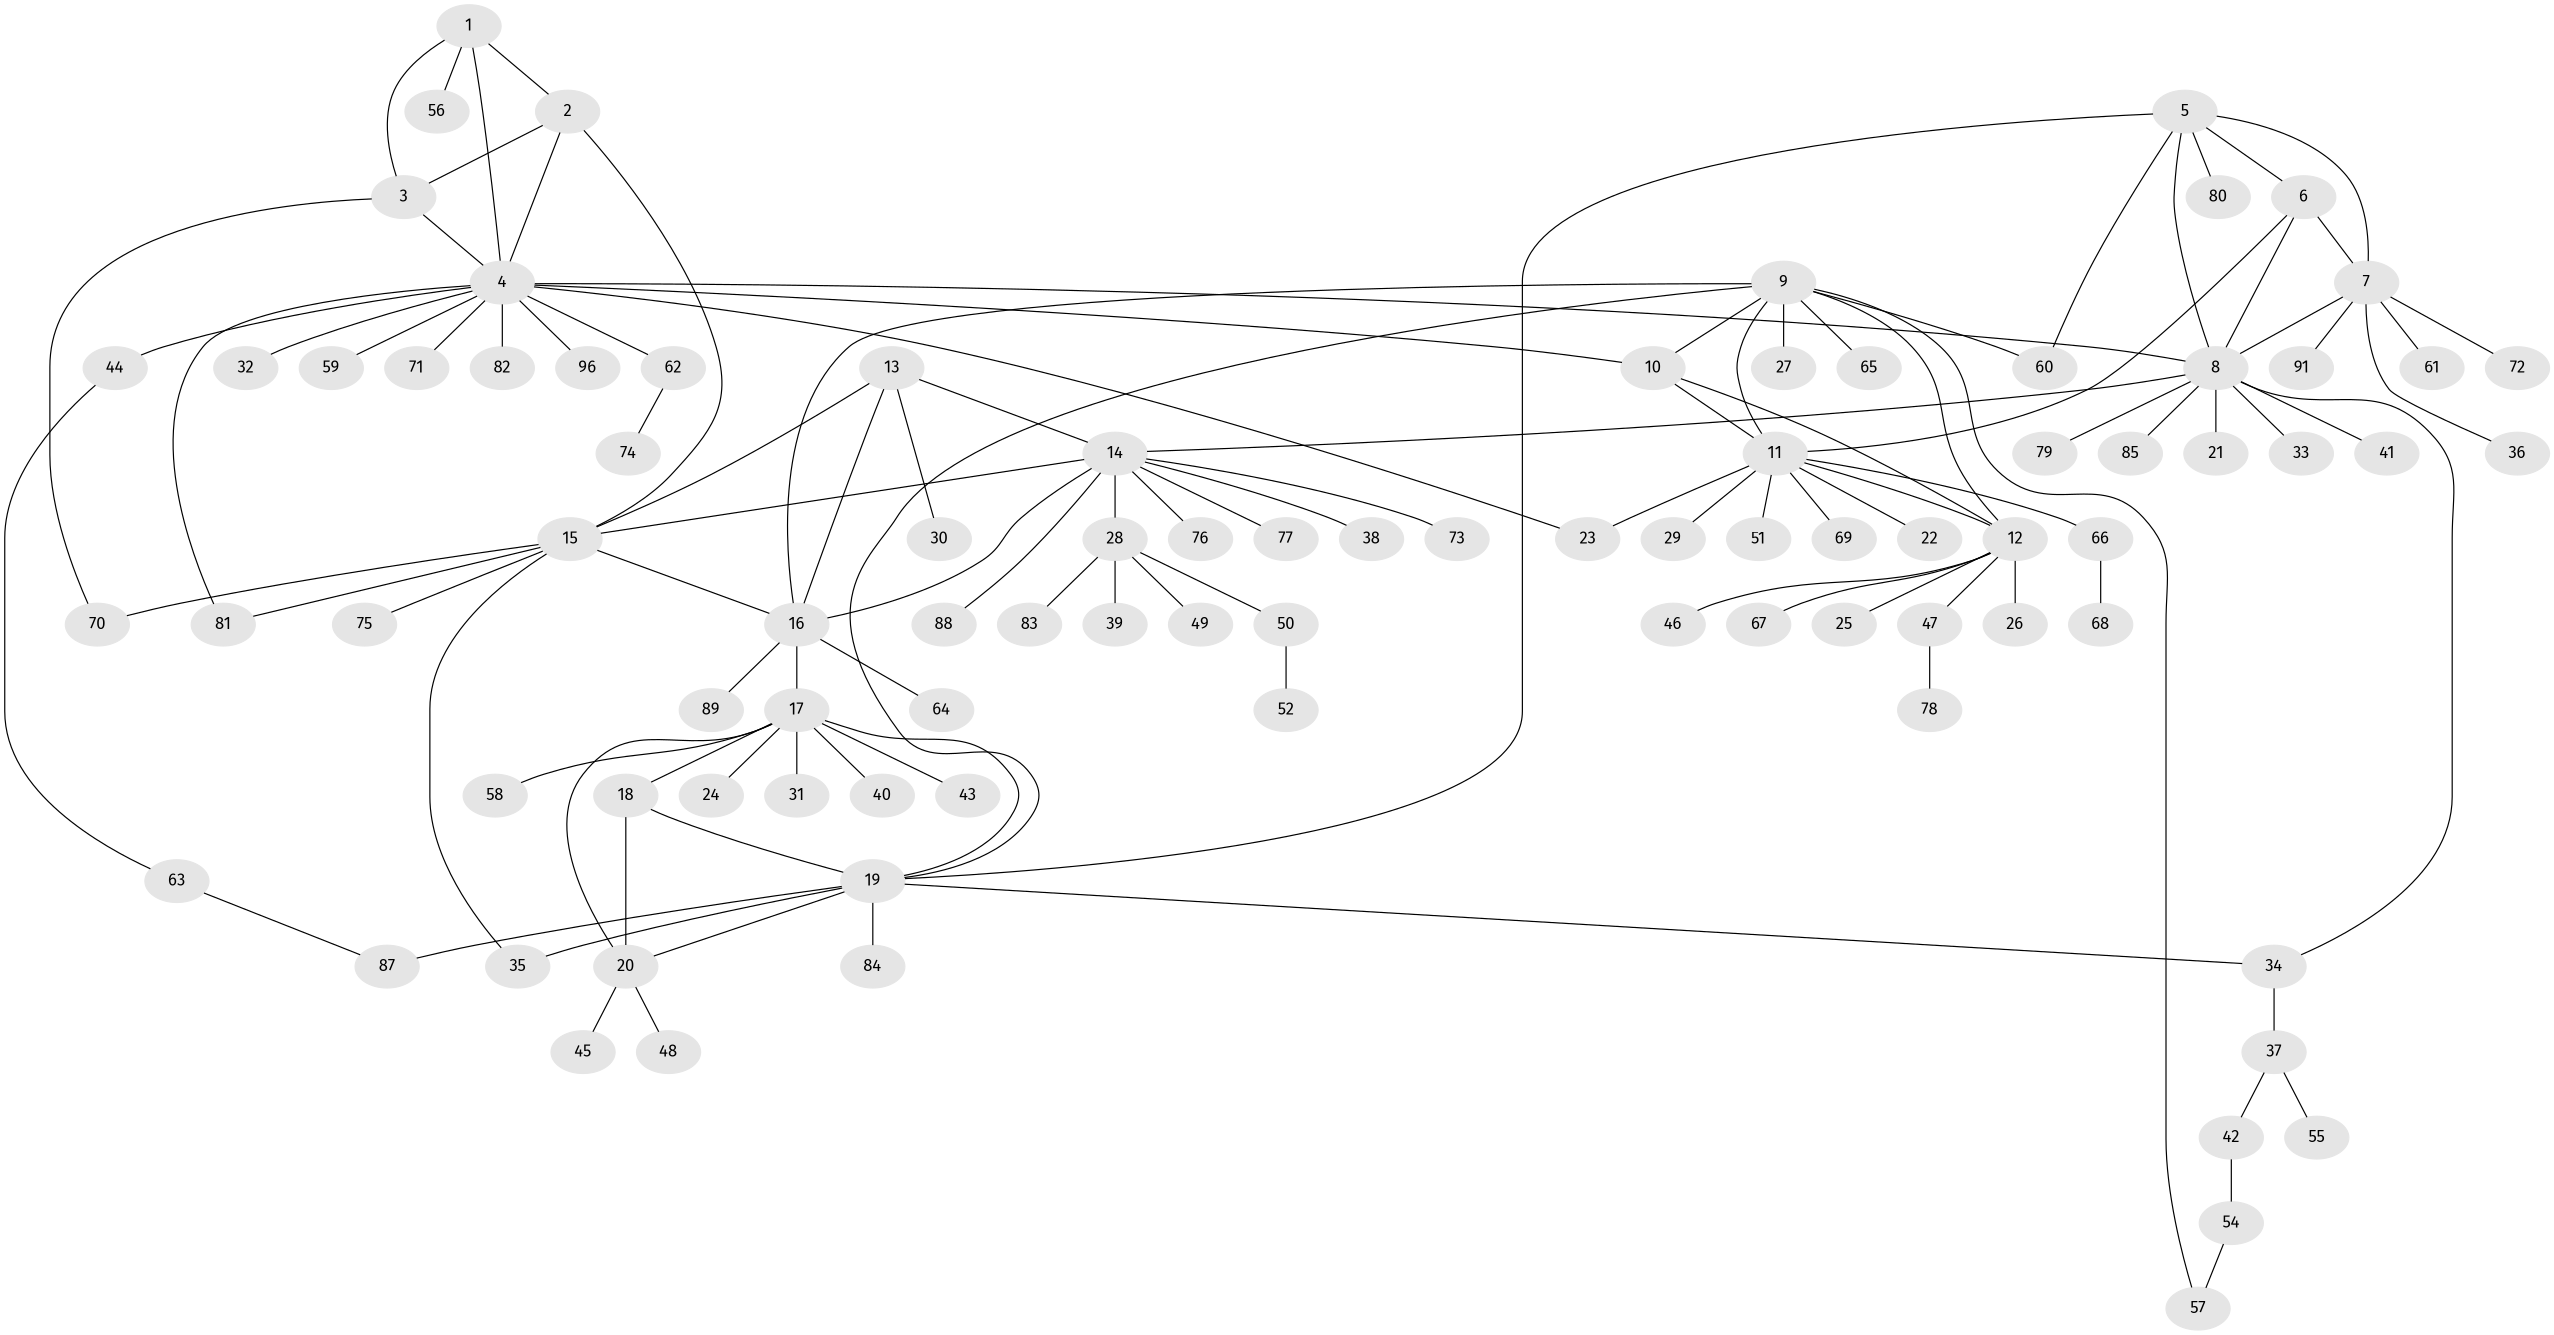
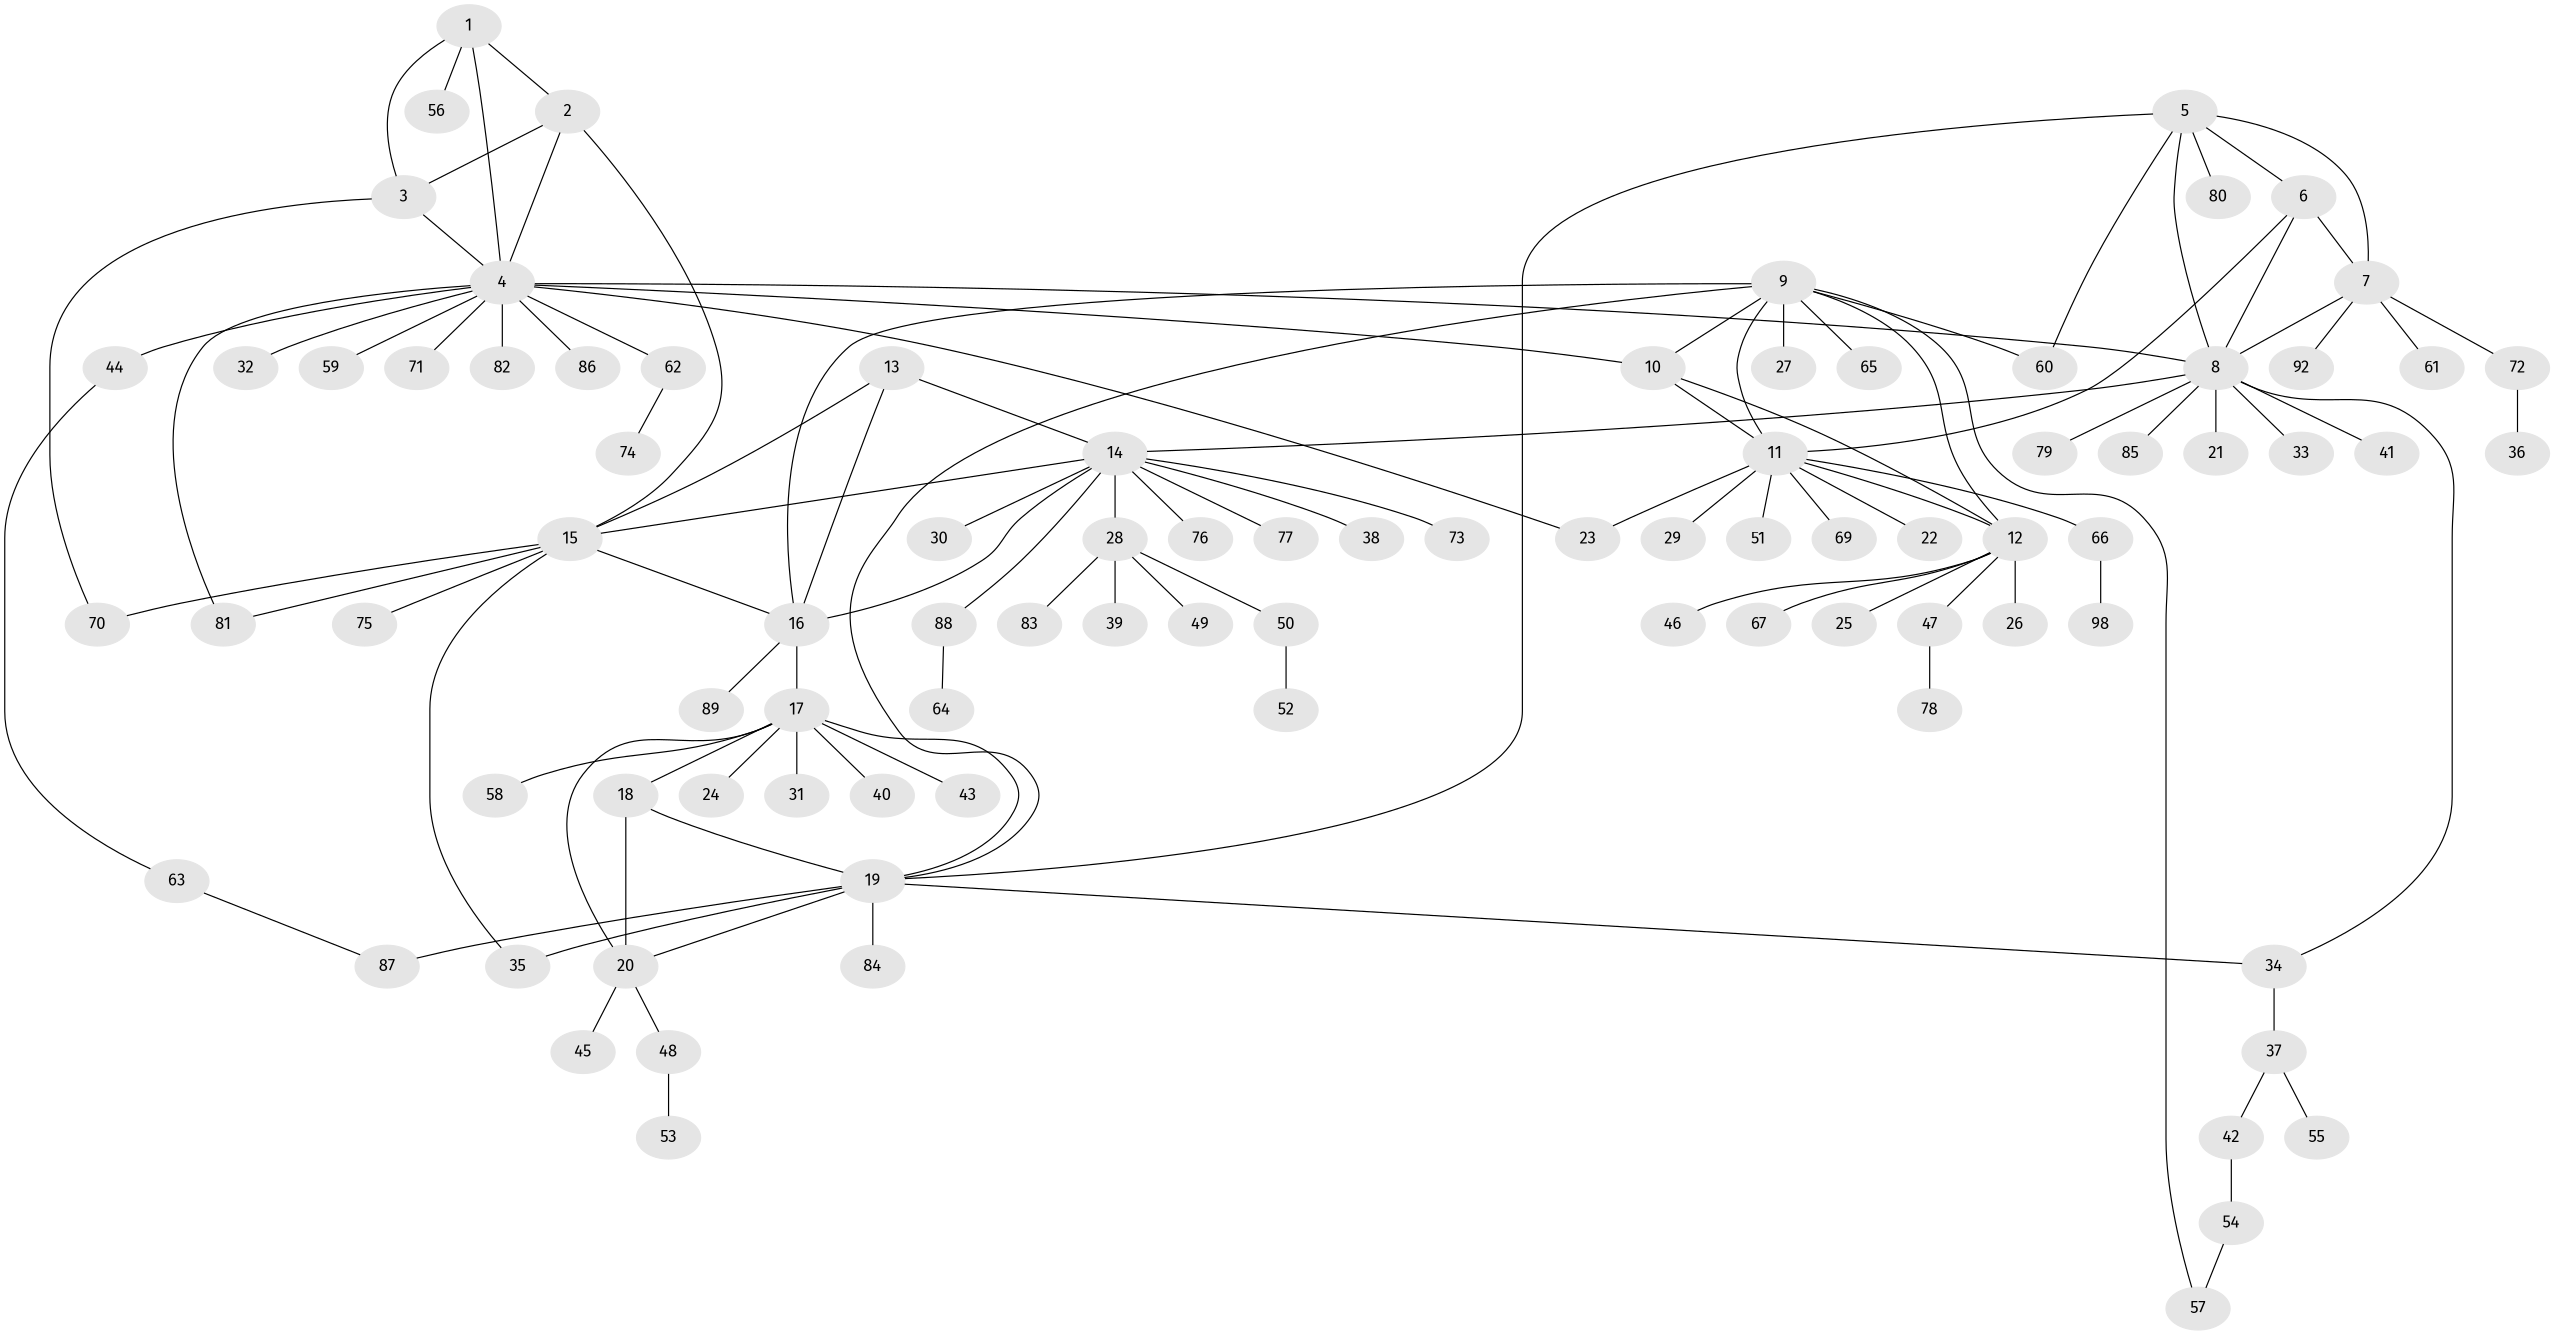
node "96": label "96" -> "86"
node "91": label "91" -> "92"
edge "7" -- "36": now "72" -- "36"
edge "13" -- "30": now "14" -- "30"
node "68": label "68" -> "98"
edge "16" -- "64": now "88" -- "64"
node "53": added
